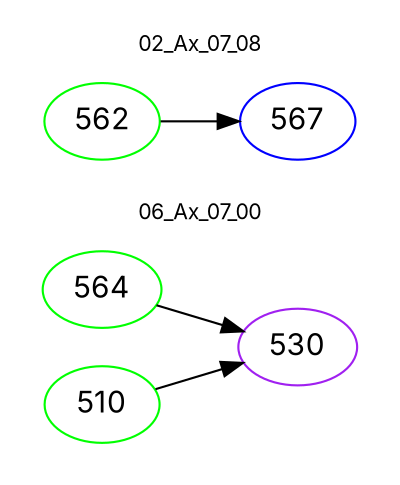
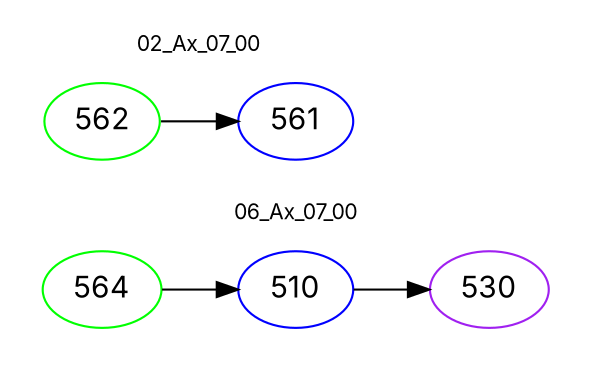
cluster "02_Ax_07_08": label "02_Ax_07_08" -> "02_Ax_07_00"
node "567": label "567" -> "561"
edge "564" -> "530": now "564" -> "510"
node "510": color green -> blue
